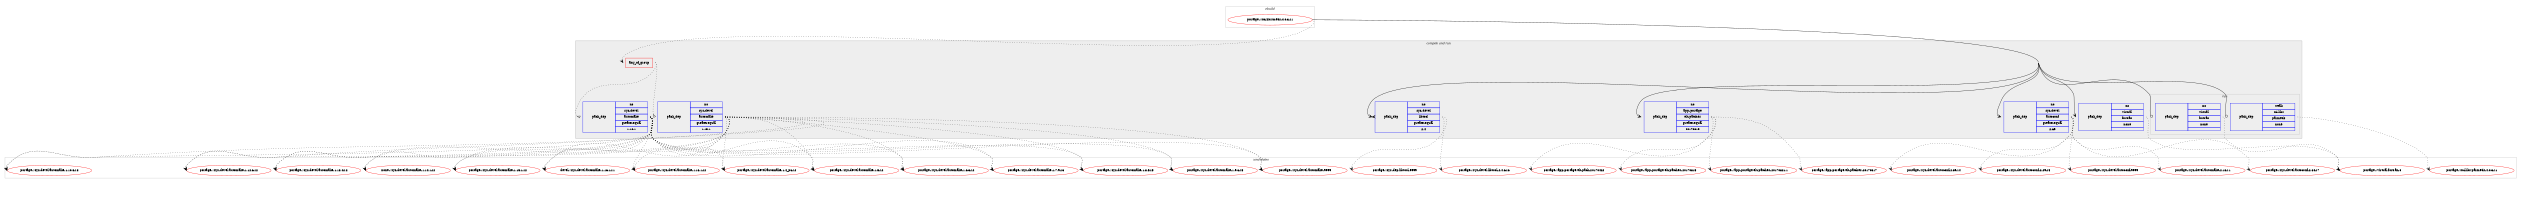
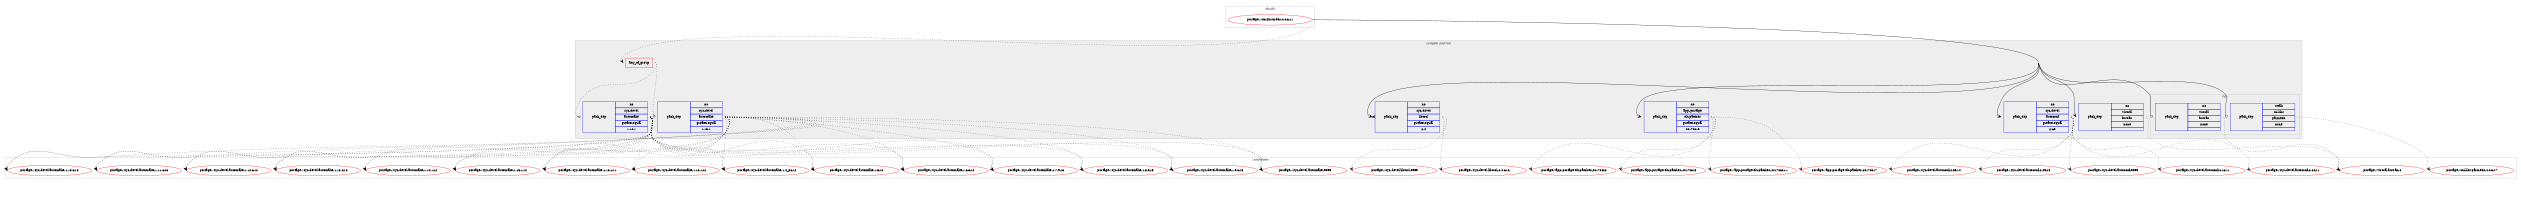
node "portage://sys-devel/automake-1.11.6-r3": added
node "none://sys-devel/automake-1.14.1-r2": label "none://sys-devel/automake-1.14.1-r2" -> "portage://sys-devel/automake-1.14.1-r2"
node "devel://sys-devel/automake-1.16.1-r1": label "devel://sys-devel/automake-1.16.1-r1" -> "portage://sys-devel/automake-1.16.1-r1"
node "portage://sys-dep/libtool-9999": label "portage://sys-dep/libtool-9999" -> "portage://sys-devel/libtool-9999"
node "portage://app-portage/elt-pack-20170422": label "portage://app-portage/elt-pack-20170422" -> "portage://app-portage/elt-patches-20170422"
node "portage://sys-devel/automake-2.13-r1": label "portage://sys-devel/automake-2.13-r1" -> "portage://sys-devel/autoconf-2.13-r1"
node "portage://sys-devel/autoconf-2.64-r7": label "portage://sys-devel/autoconf-2.64-r7" -> "portage://sys-devel/autoconf-2.64-r1"
node "portage://sci-libs/parmetis-4.0.3-r1": label "portage://sci-libs/parmetis-4.0.3-r1" -> "portage://sci-libs/parmetis-4.0.3-r7"
